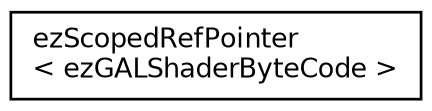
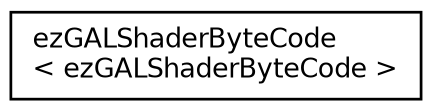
node "ezScopedRefPointer < ezGALShaderByteCode >": label "ezScopedRefPointer < ezGALShaderByteCode >" -> "ezGALShaderByteCode < ezGALShaderByteCode >"
